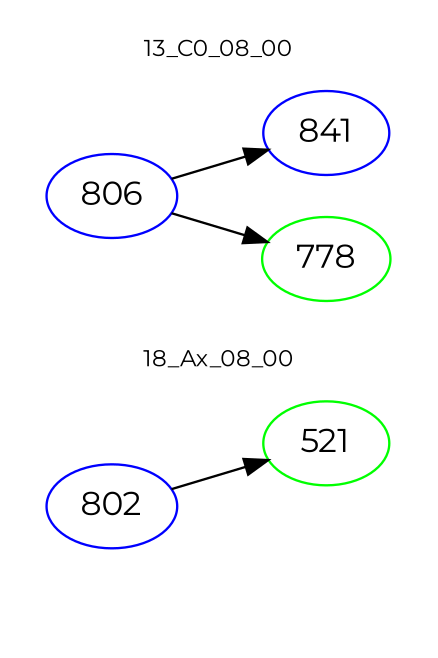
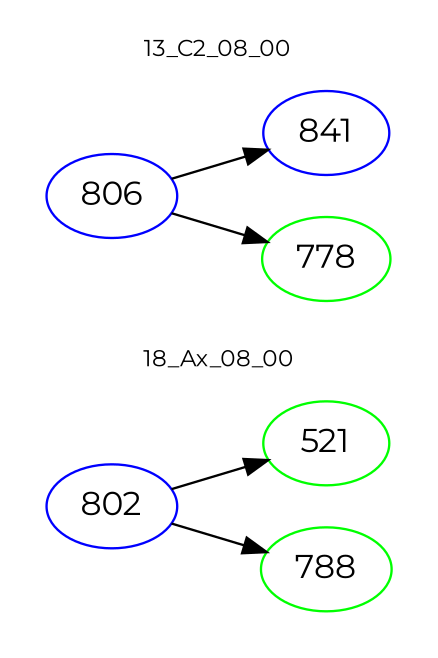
cluster "13_C0_08_00": label "13_C0_08_00" -> "13_C2_08_00"
node "788": added
